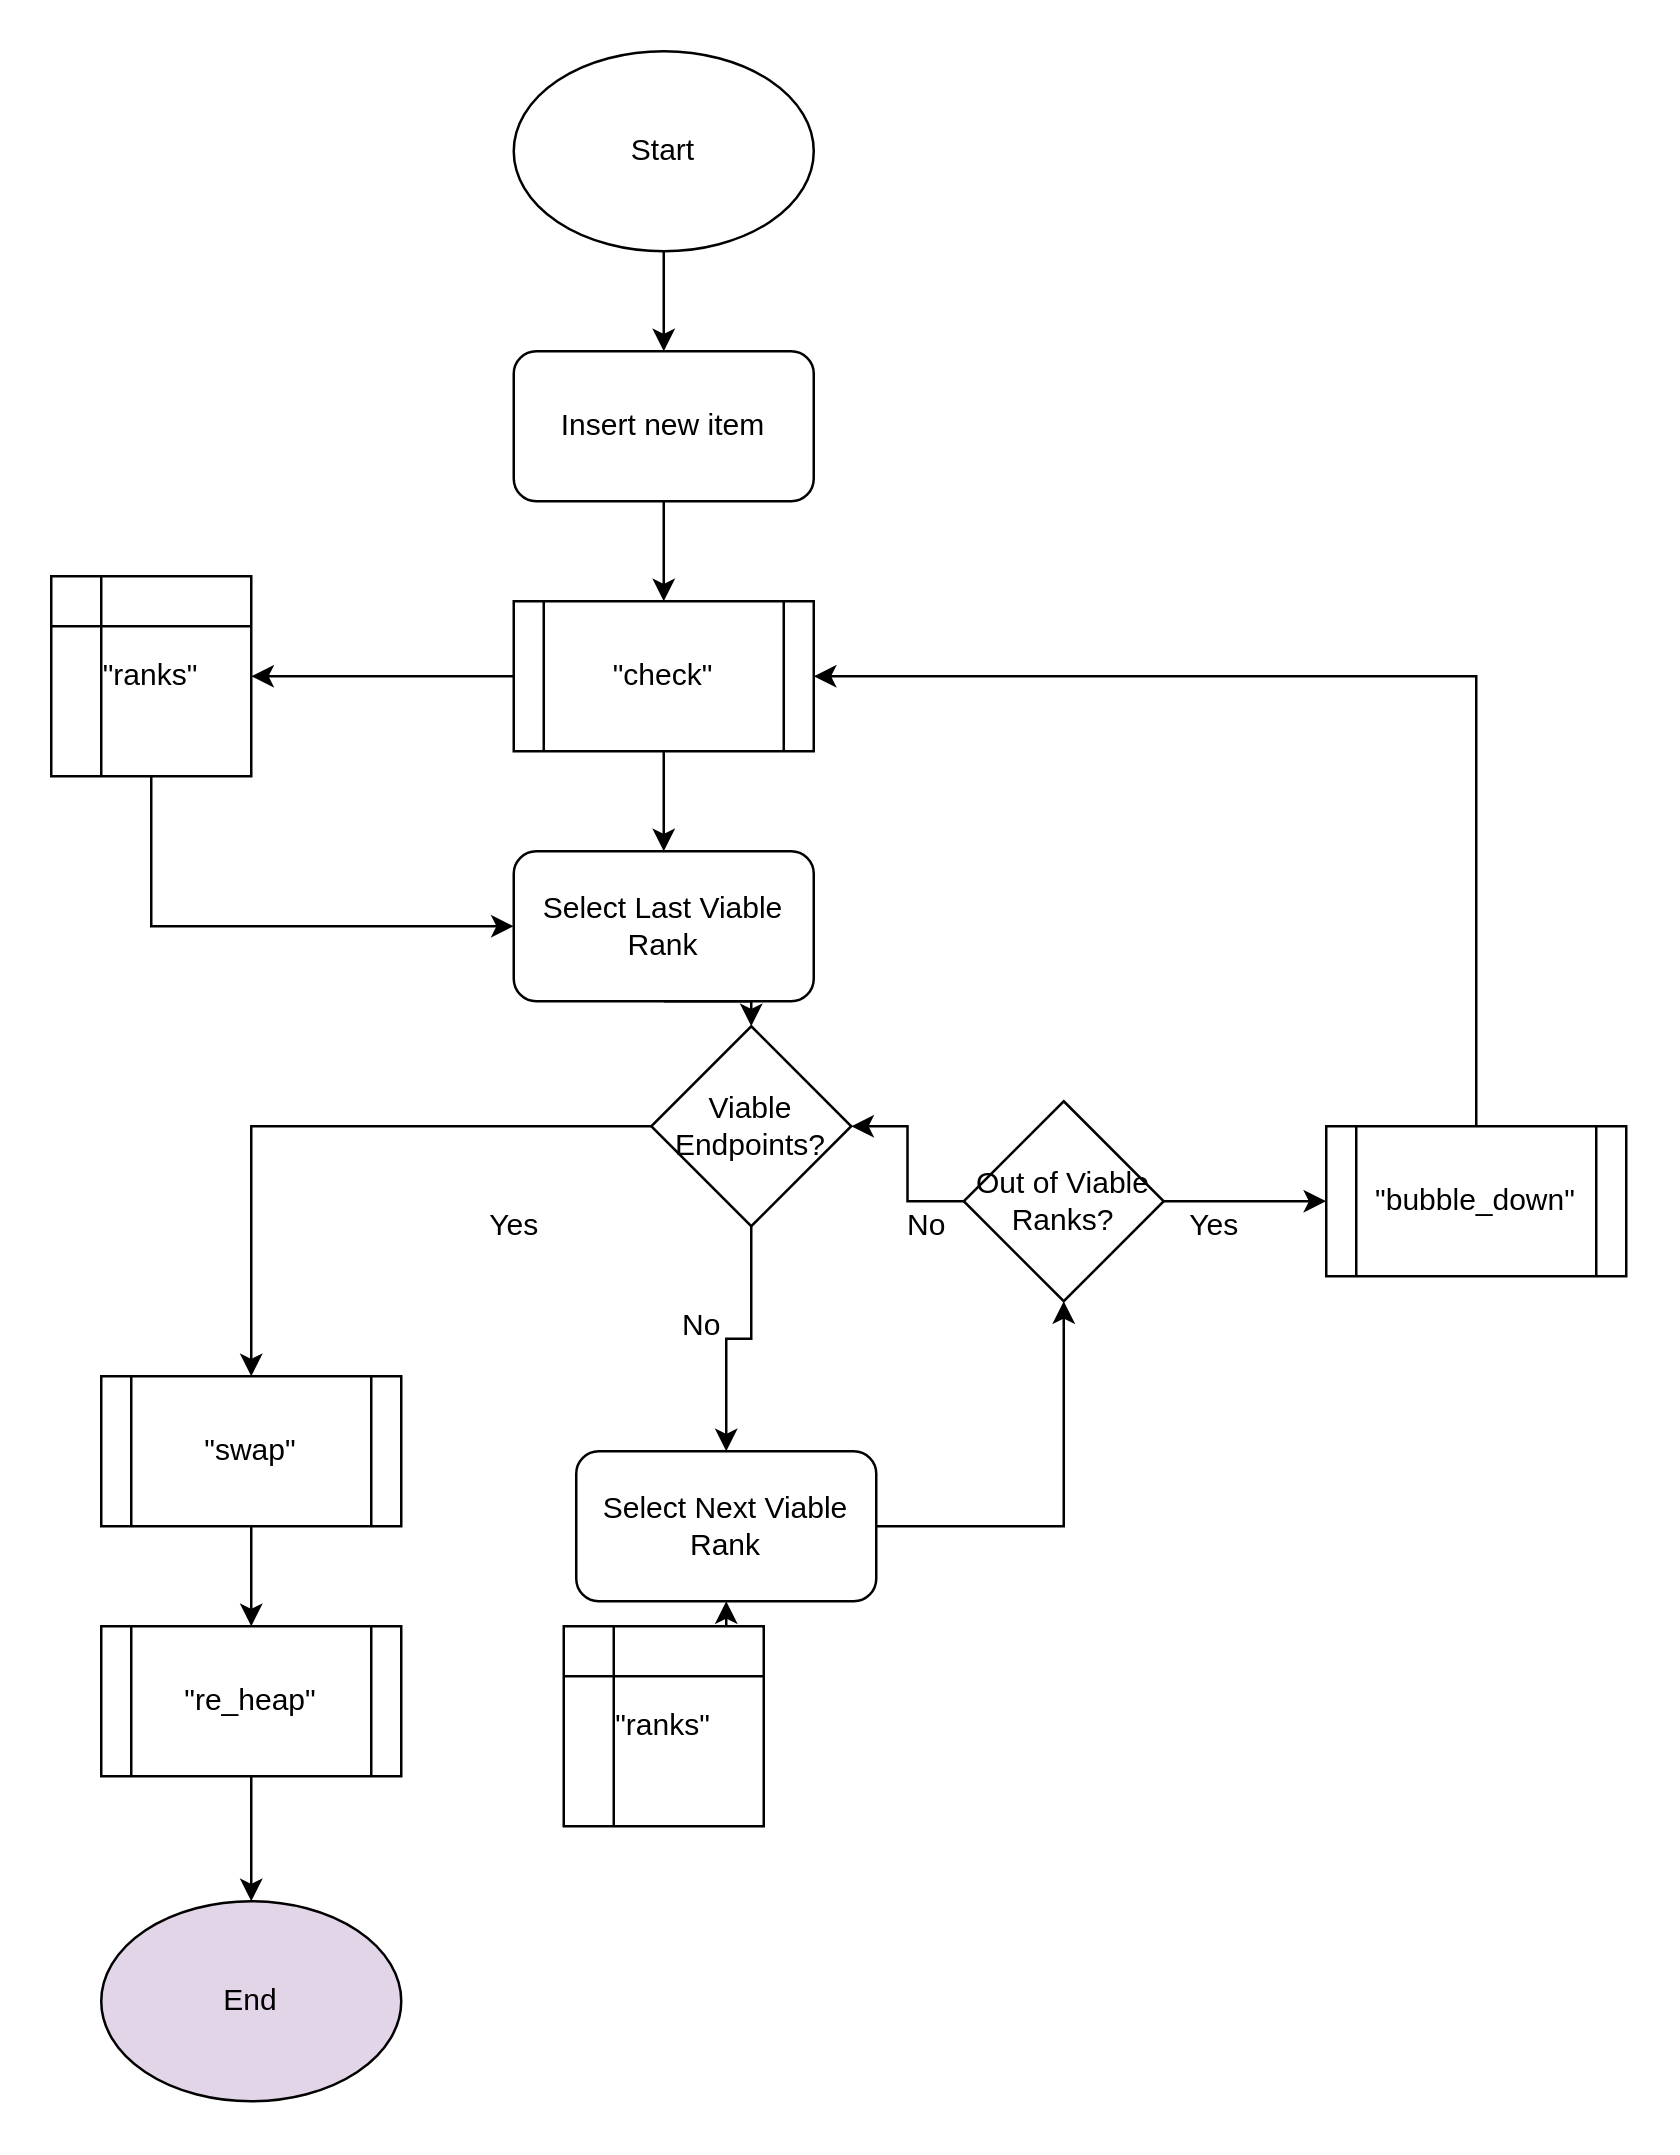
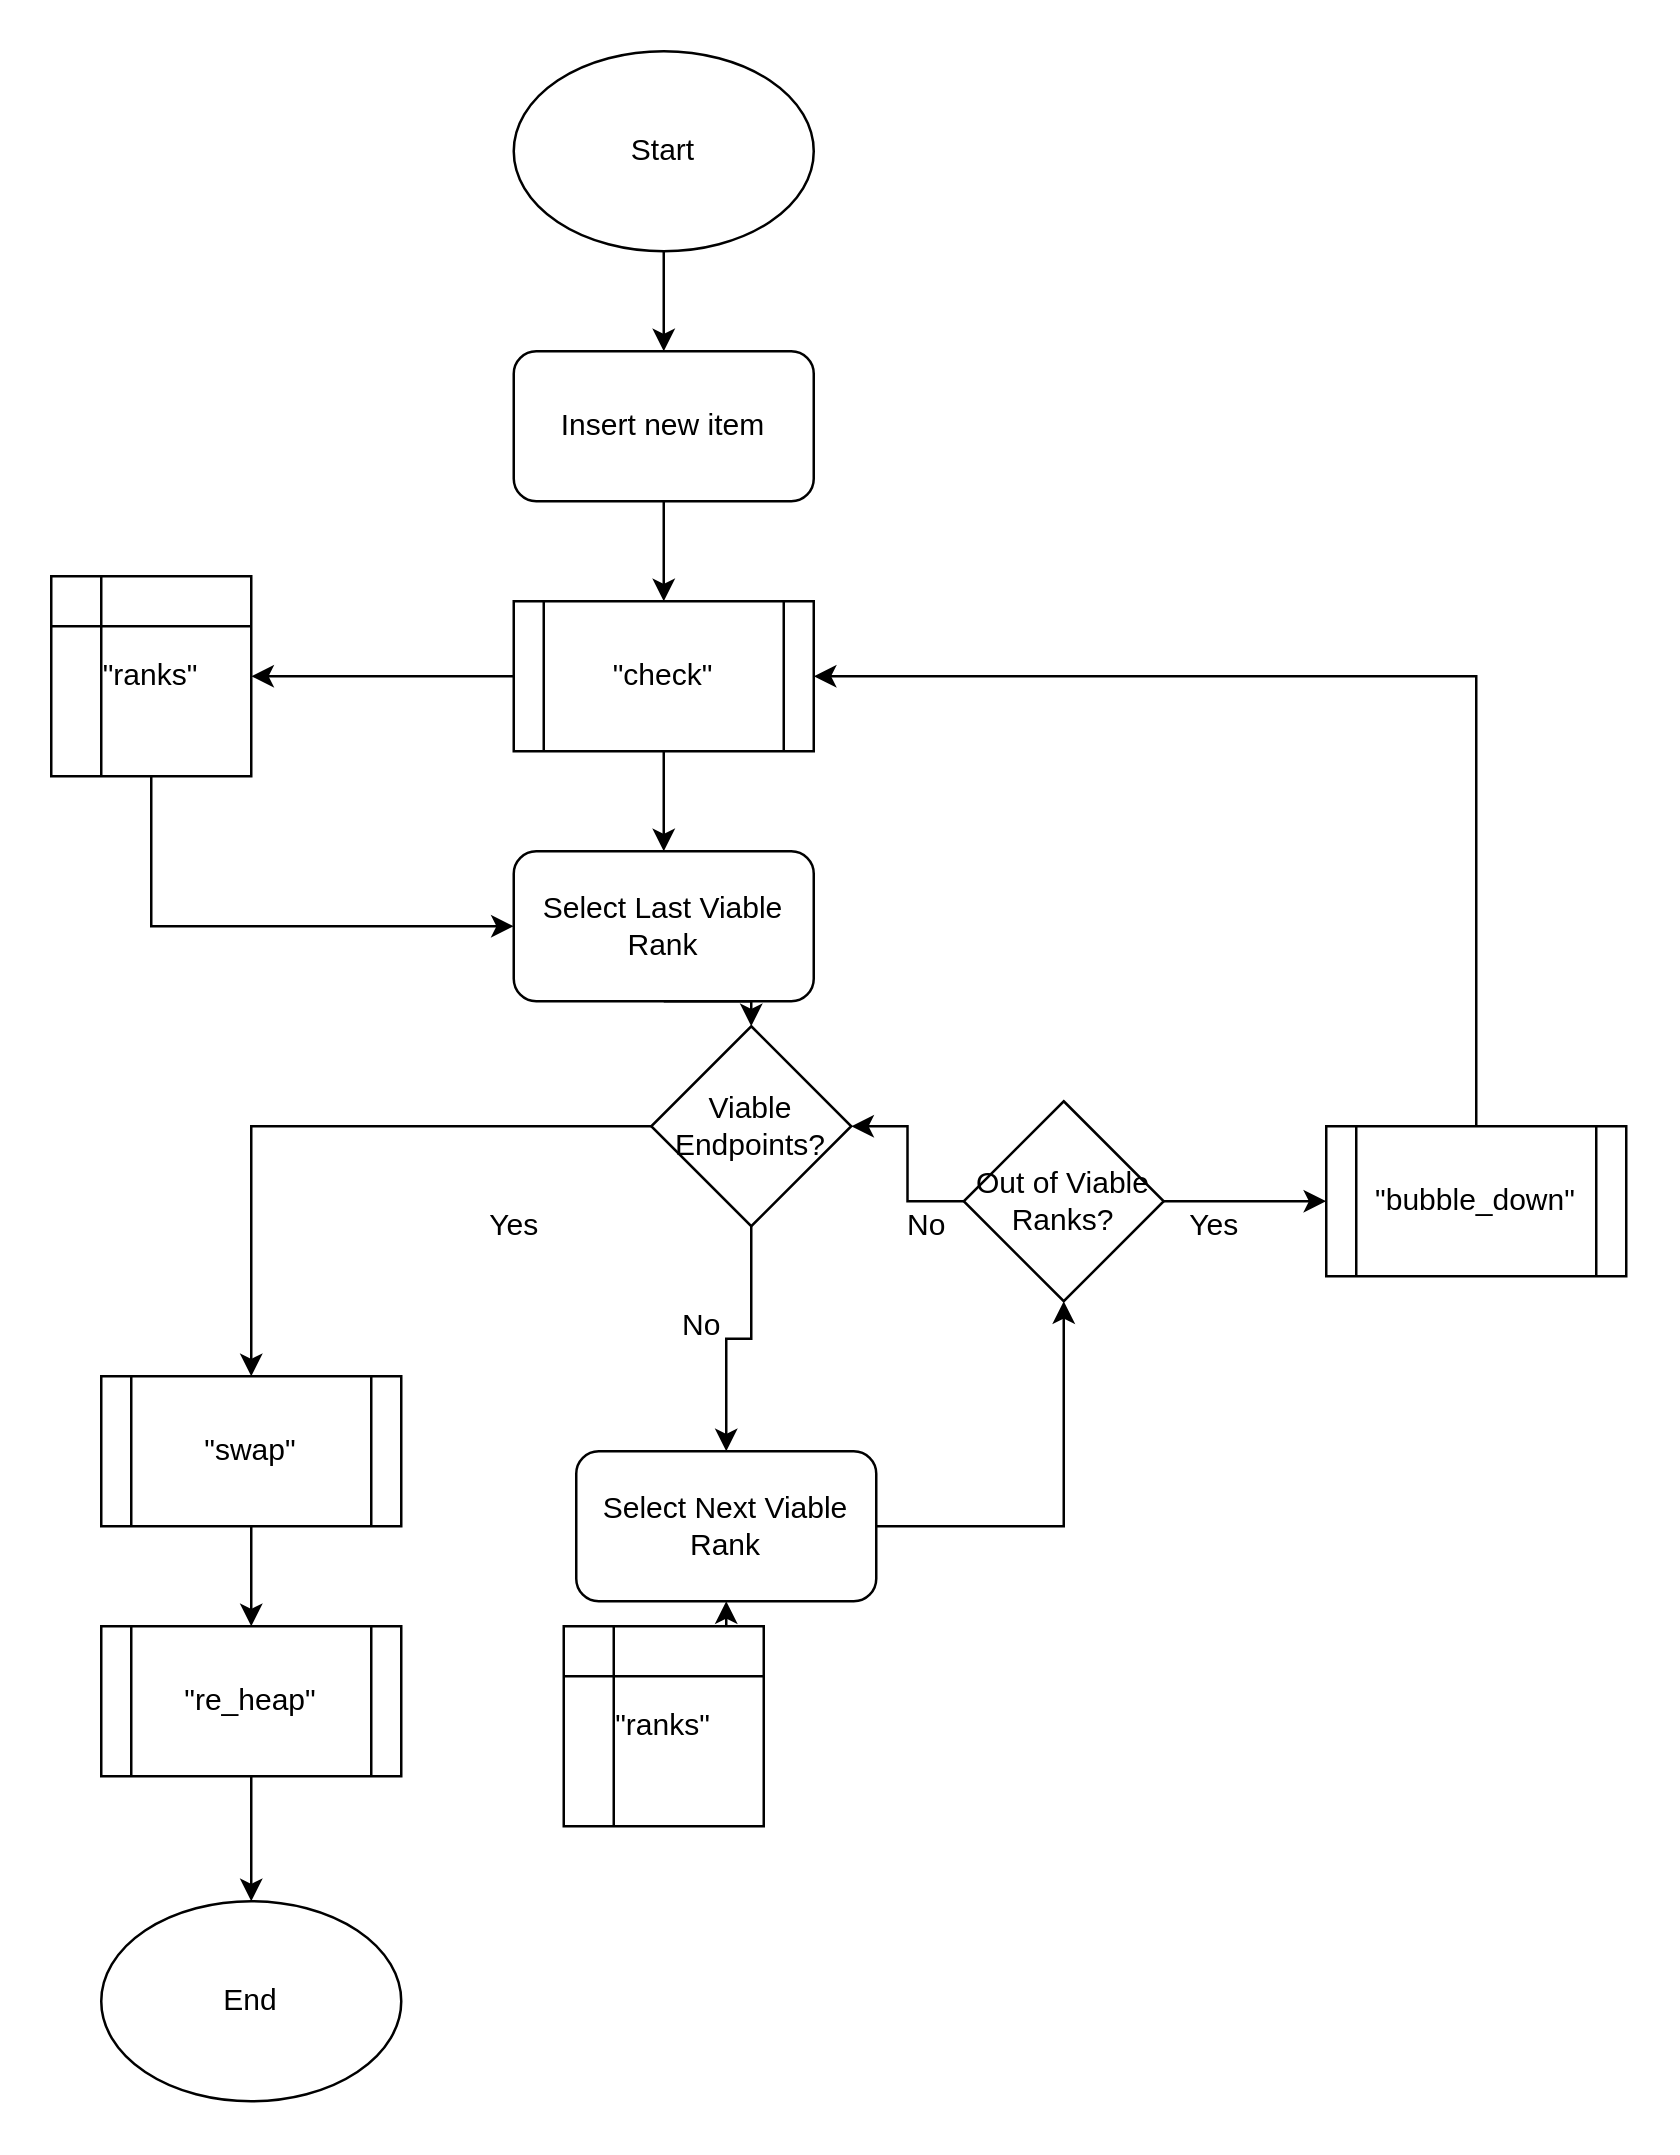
node "End": fillcolor #e1d5e7 -> #ffffff
